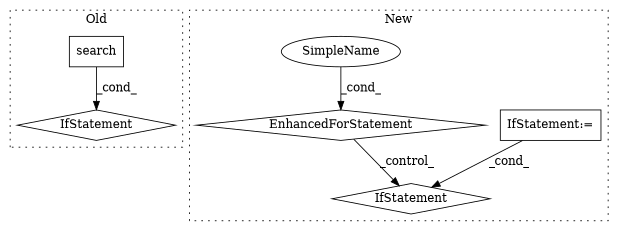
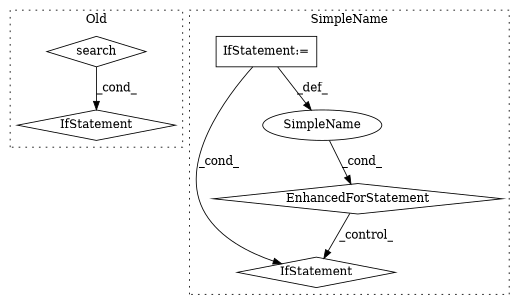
cluster "New": label "New" -> "SimpleName"
node "search": shape box -> diamond
edge "IfStatement:=" -> "SimpleName": added, label "_def_"
